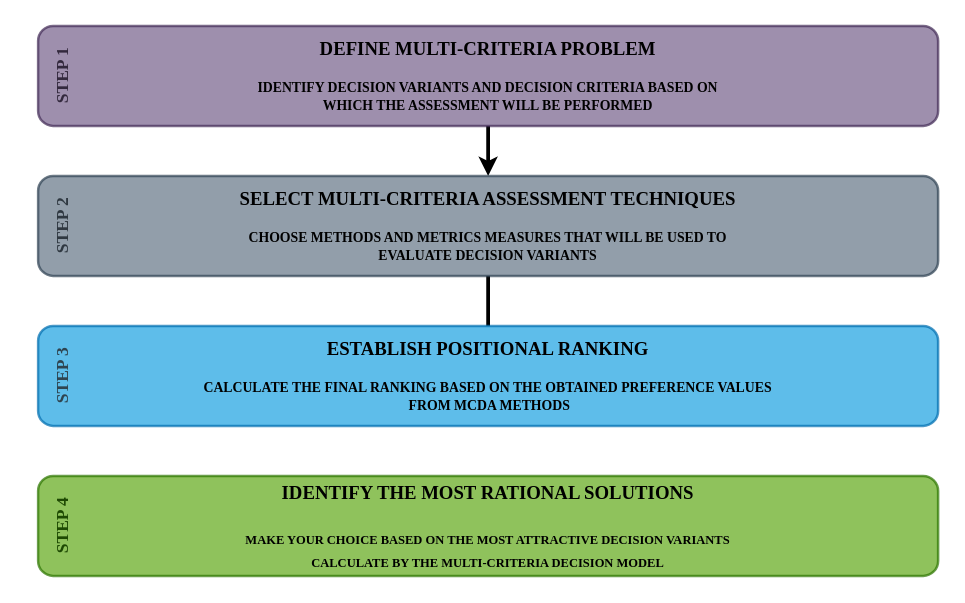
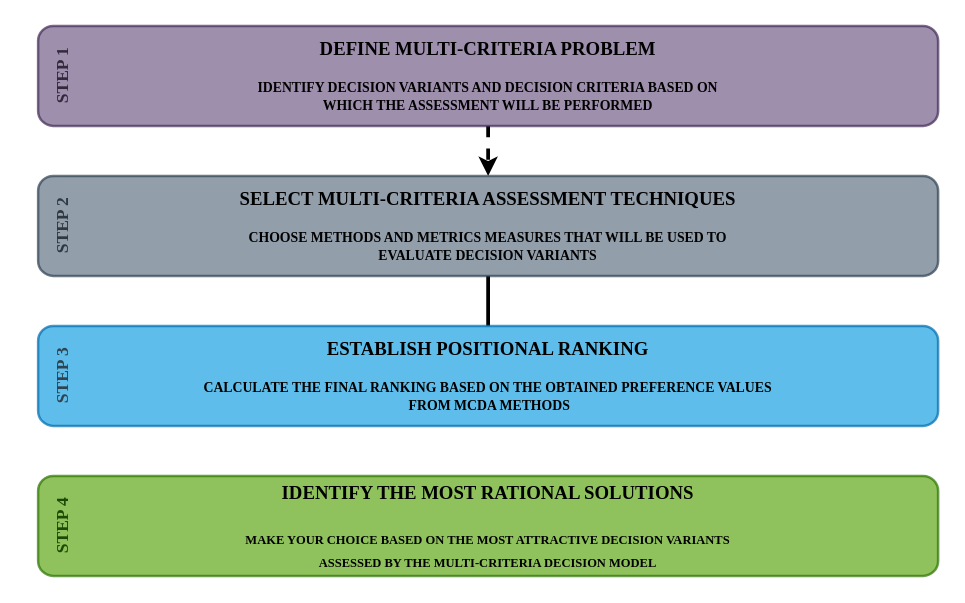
edge "DEFINE MULTI-CRITERIA PROBLEM IDENTIFY DECISION VARIANTS AND DECISION CRITERIA BASED ON WHICH THE ASSESSMENT WILL BE PERFORMED" -> "SELECT MULTI-CRITERIA ASSESSMENT TECHNIQUES CHOOSE METHODS AND METRICS MEASURES THAT WILL BE USED TO EVALUATE DECISION VARIANTS": style solid -> dashed
node "IDENTIFY THE MOST RATIONAL SOLUTIONS MAKE YOUR CHOICE BASED ON THE MOST ATTRACTIVE DECISION VARIANTS CALCULATE BY THE MULTI-CRITERIA DECISION MODEL": label "IDENTIFY THE MOST RATIONAL SOLUTIONS MAKE YOUR CHOICE BASED ON THE MOST ATTRACTIVE DECISION VARIANTS CALCULATE BY THE MULTI-CRITERIA DECISION MODEL" -> "IDENTIFY THE MOST RATIONAL SOLUTIONS MAKE YOUR CHOICE BASED ON THE MOST ATTRACTIVE DECISION VARIANTS ASSESSED BY THE MULTI-CRITERIA DECISION MODEL"
